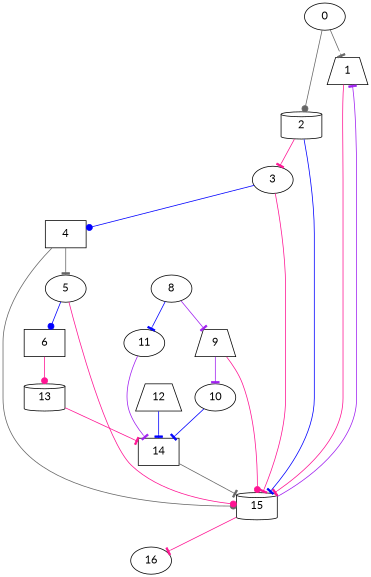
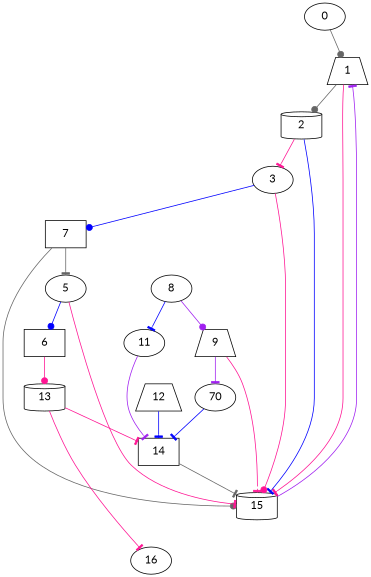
edge "0" -> "1": arrowhead tee -> dot
edge "0" -> "2": now "1" -> "2"
node "4": label "4" -> "7"
edge "8" -> "9": arrowhead tee -> dot
edge "3" -> "15": arrowhead tee -> dot
node "10": label "10" -> "70"
edge "9" -> "15": arrowhead dot -> tee
edge "5" -> "15": arrowhead dot -> tee
edge "15" -> "16": now "13" -> "16"
